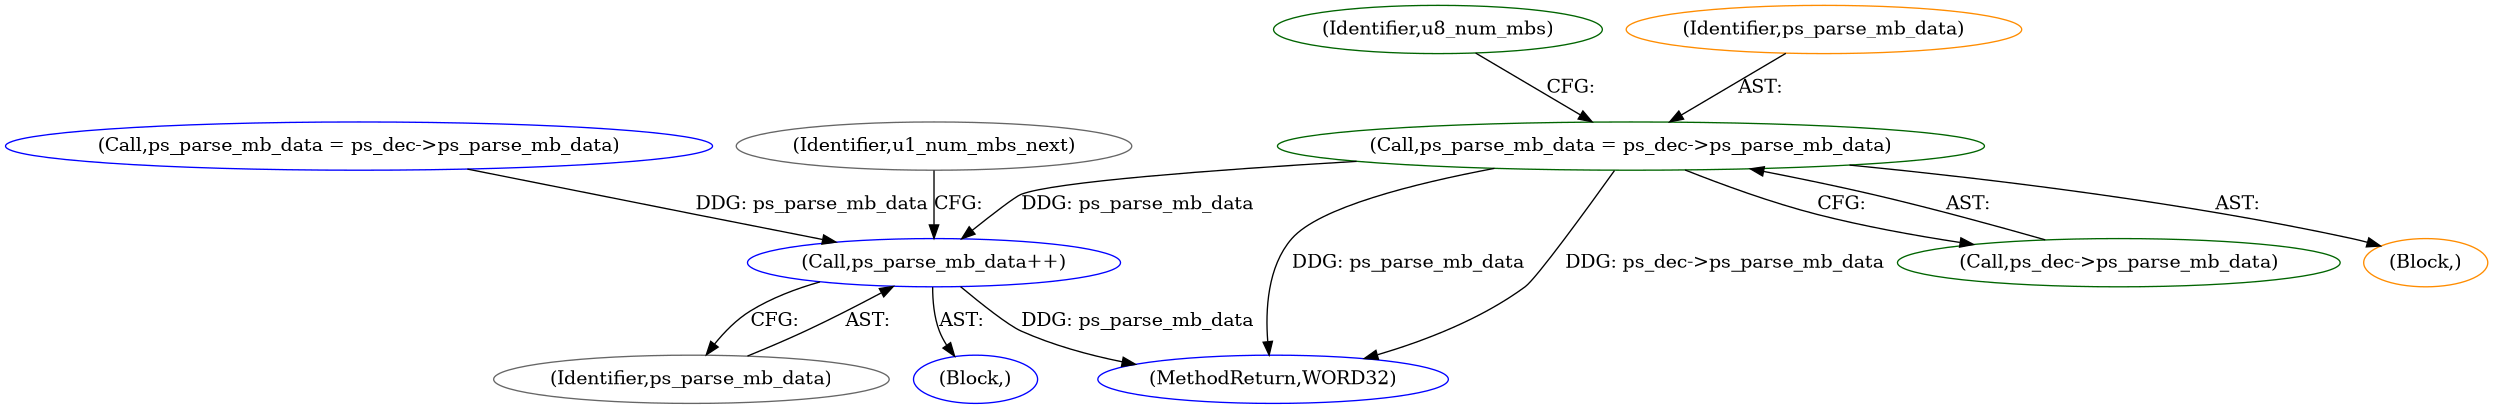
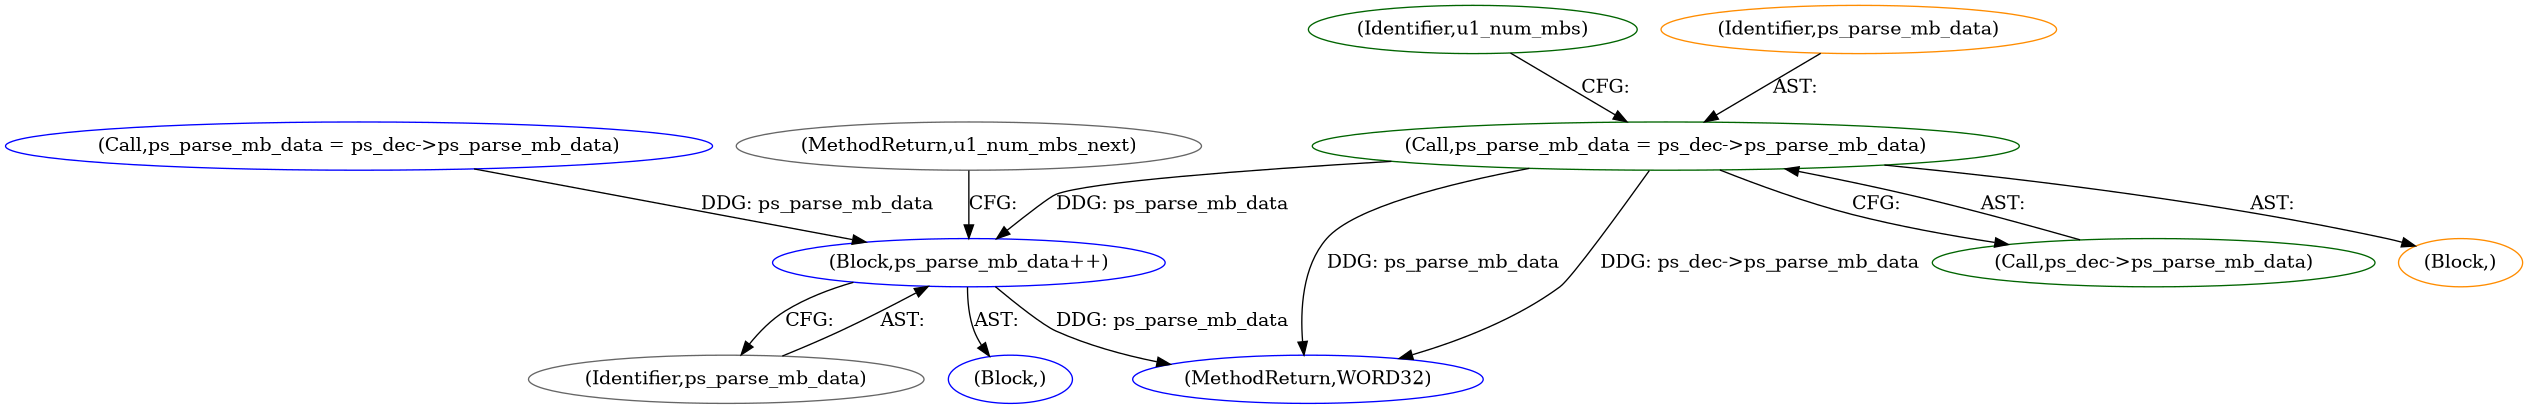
node "(Identifier,u8_num_mbs)": label "(Identifier,u8_num_mbs)" -> "(Identifier,u1_num_mbs)"
node "(Identifier,u1_num_mbs_next)": label "(Identifier,u1_num_mbs_next)" -> "(MethodReturn,u1_num_mbs_next)"
node "(Call,ps_parse_mb_data++)": label "(Call,ps_parse_mb_data++)" -> "(Block,ps_parse_mb_data++)"
